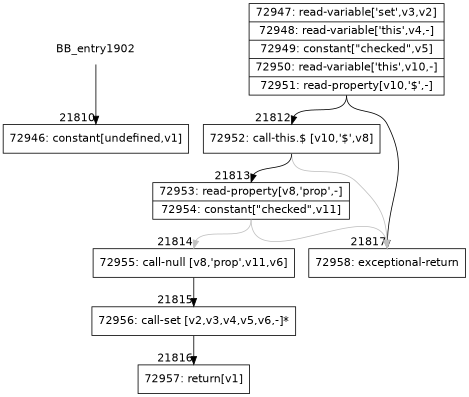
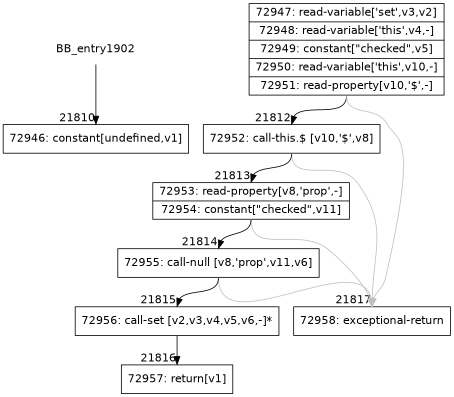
edge "72947: read-variable['set',v3,v2]" -> "72958: exceptional-return": color black -> gray
edge "72953: read-property[v8,'prop',-]" -> "72955: call-null [v8,'prop',v11,v6]": color gray -> black
edge "72955: call-null [v8,'prop',v11,v6]" -> "72958: exceptional-return": added
